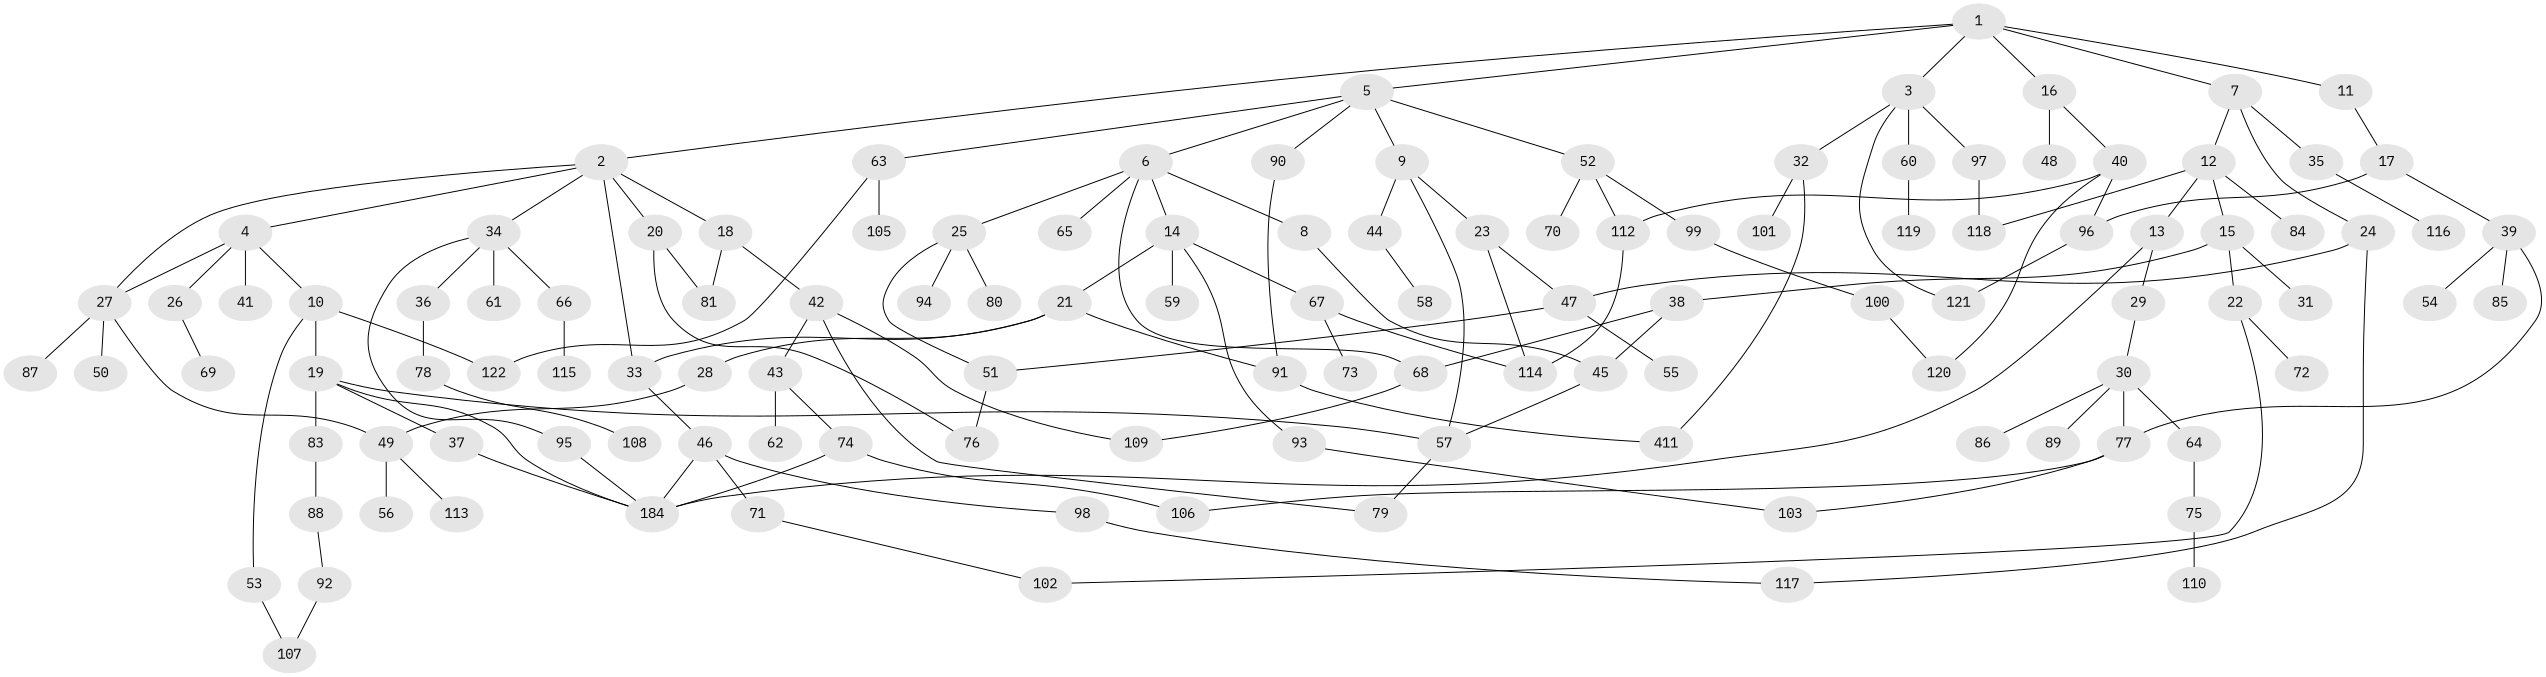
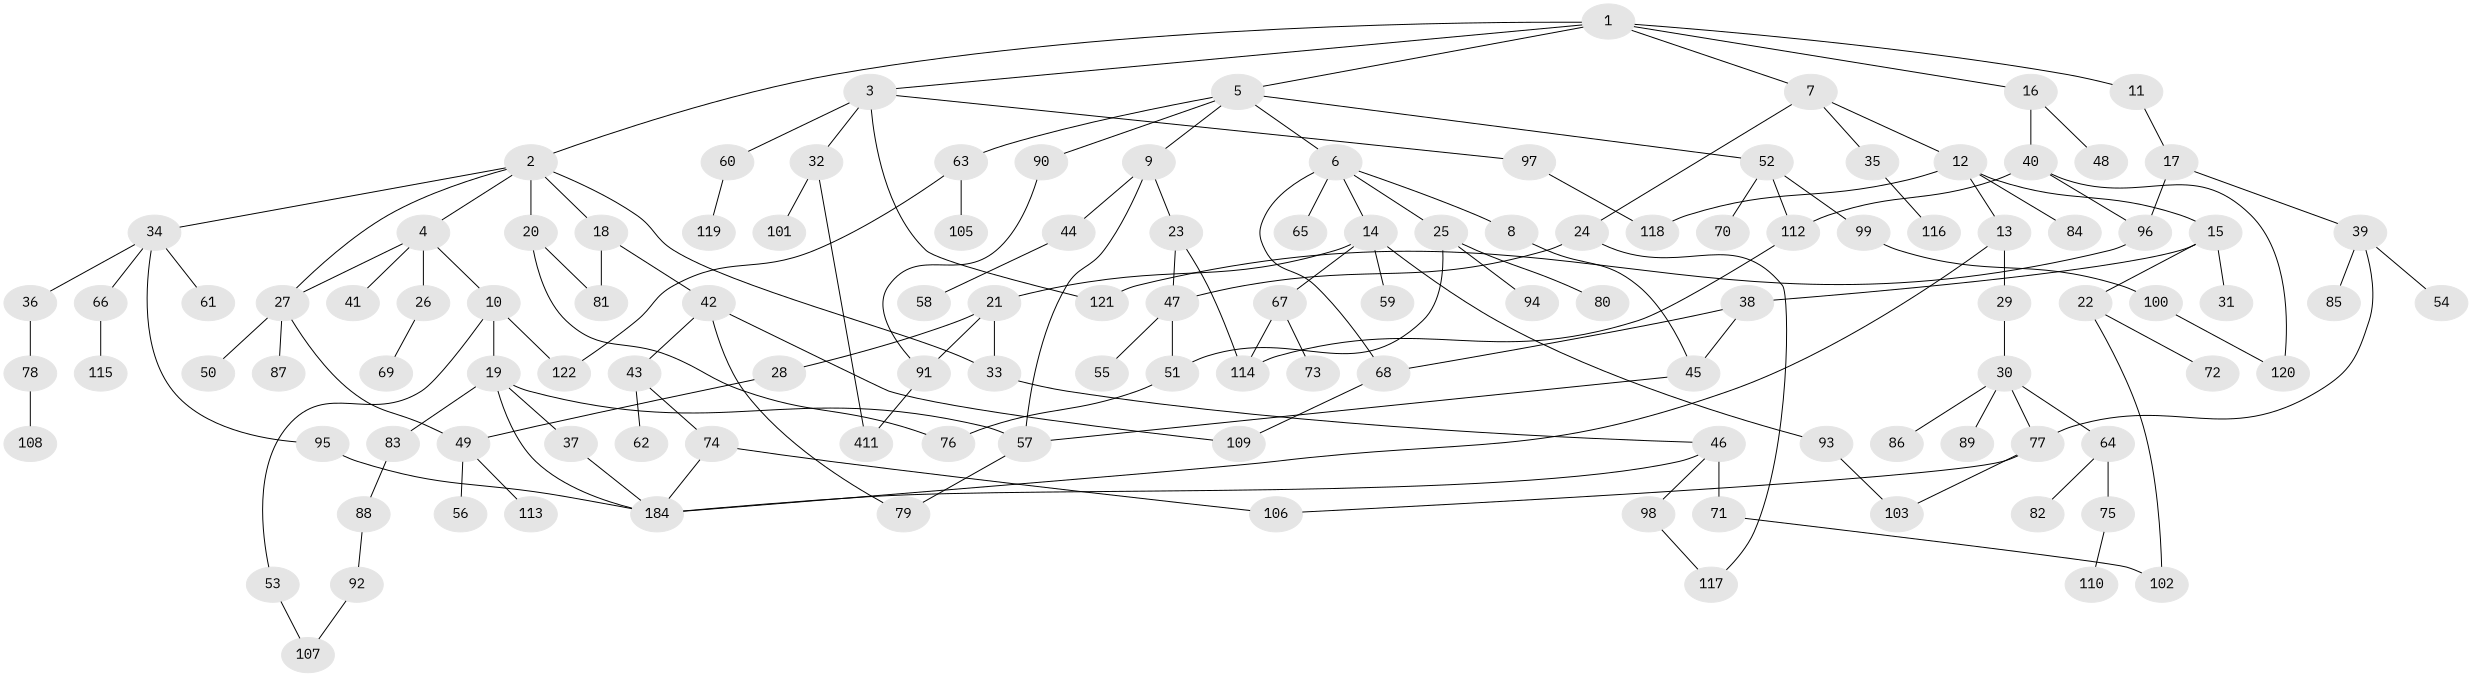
node "82": added
